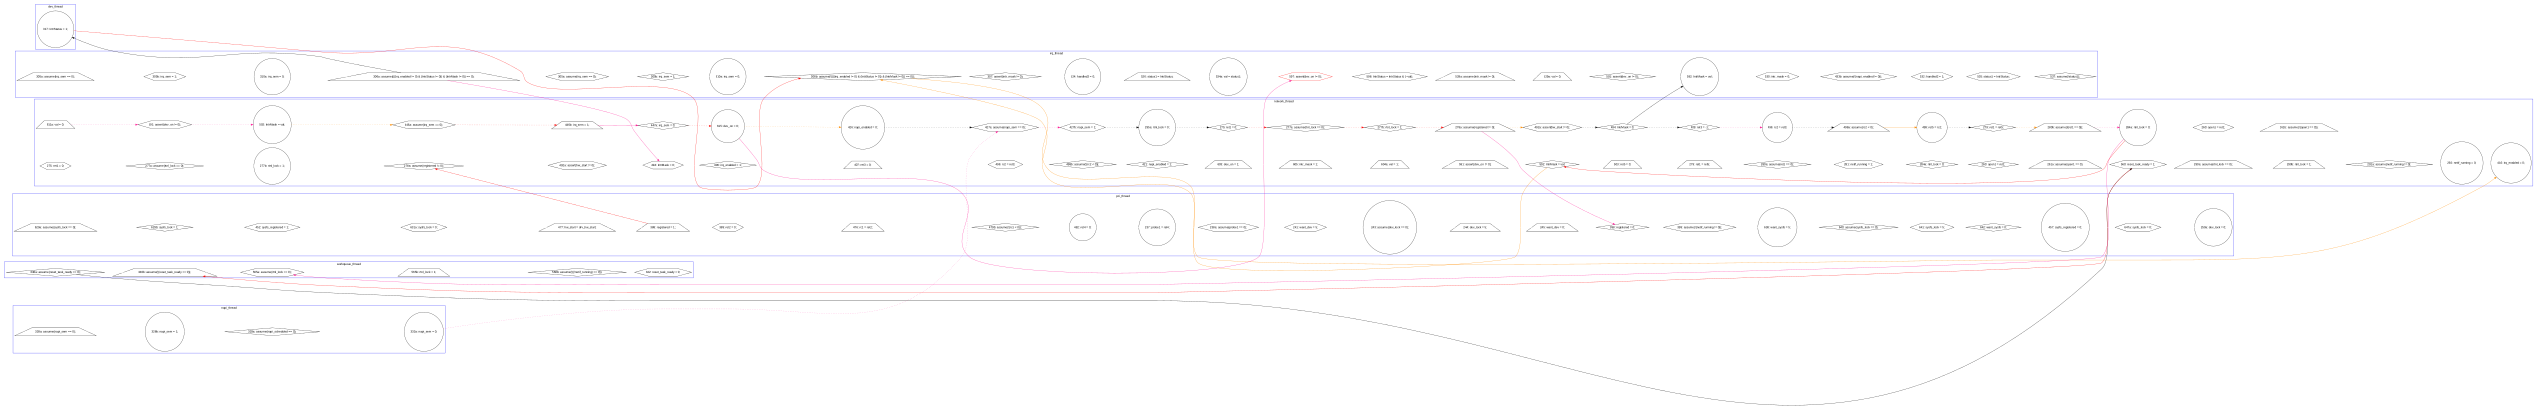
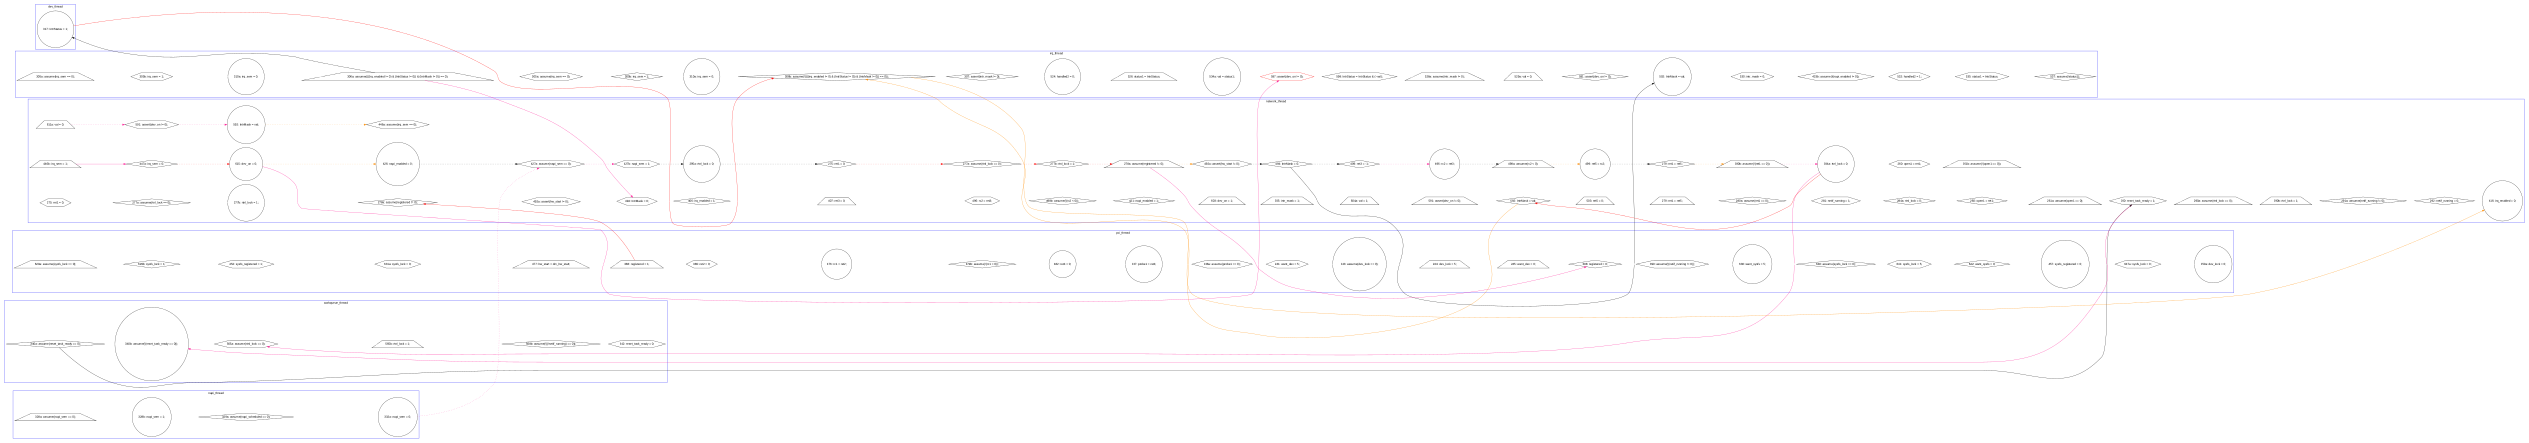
edge "446a: assume(irq_sem == 0);" -> "446b: irq_sem = 1;": removed
edge "498a: assume(rc2 < 0);" -> "499: ret5 = rc2;": style solid -> dotted
node "292: netif_running = 0;": shape circle -> diamond
node "476: rc1 = ret2;": shape trapezium -> circle
node "340b: assume(!(reset_task_ready == 0));": shape trapezium -> circle
edge "560: reset_task_ready = 1;" -> "340b: assume(!(reset_task_ready == 0));": color red -> deeppink
